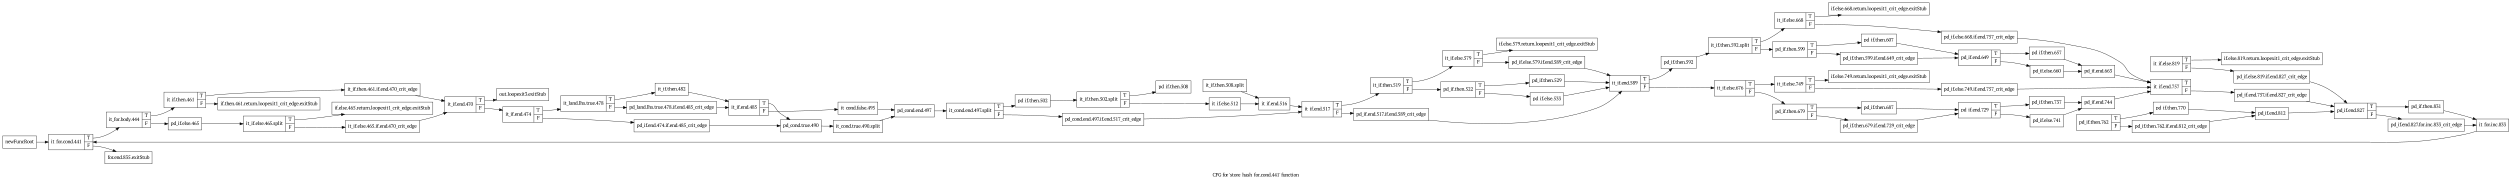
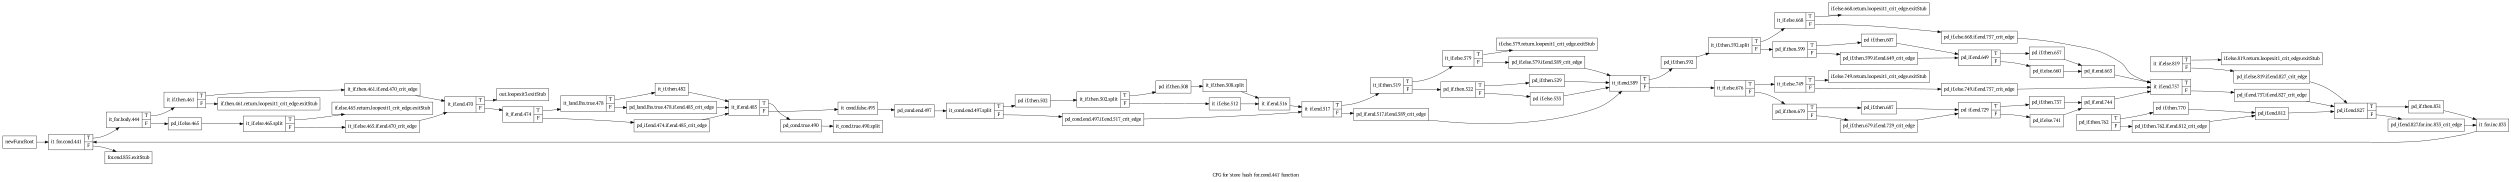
edge "pd_if.then.508" -> "it_if.then.508.split": added
edge "it_cond.true.490.split" -> "pd_cond.end.497": removed
edge "pd_if.end.474.if.end.485_crit_edge" -> "pd_cond.true.490": now "pd_if.end.474.if.end.485_crit_edge" -> "it_if.end.485"
